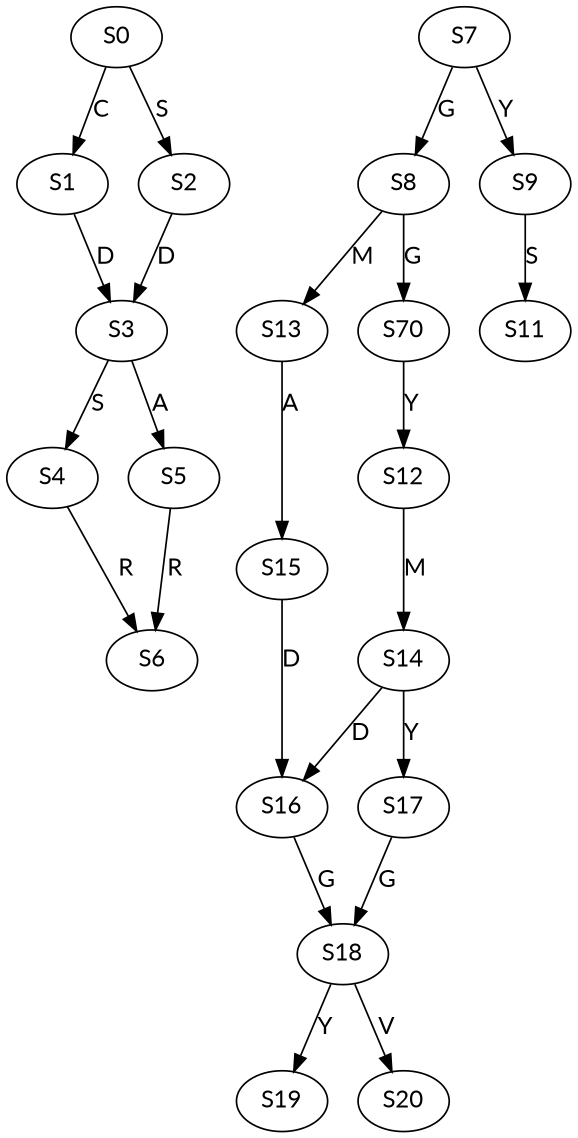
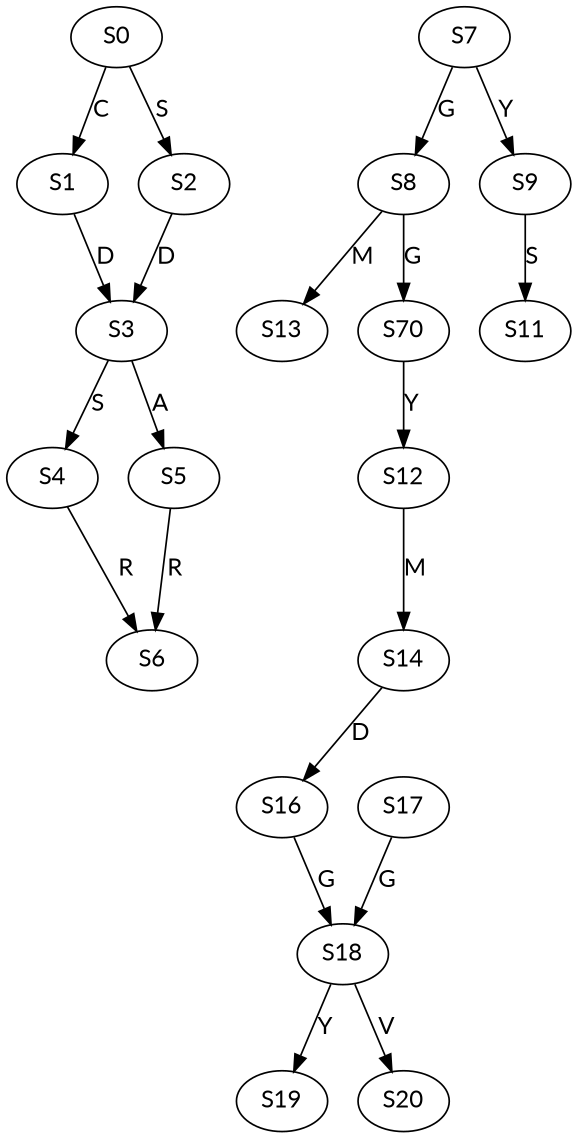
node "S15": removed
edge "S14" -> "S17": removed, label "Y"
